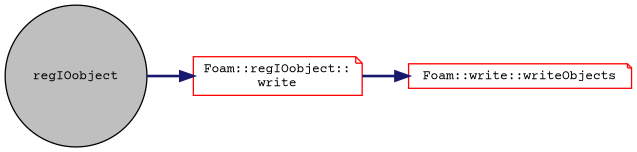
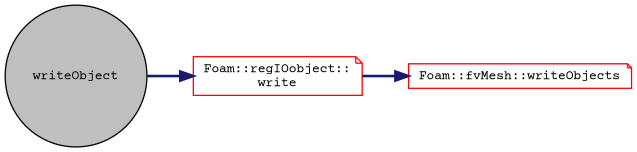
node "regIOobject": label "regIOobject" -> "writeObject"
node "Foam::write::writeObjects": label "Foam::write::writeObjects" -> "Foam::fvMesh::writeObjects"
